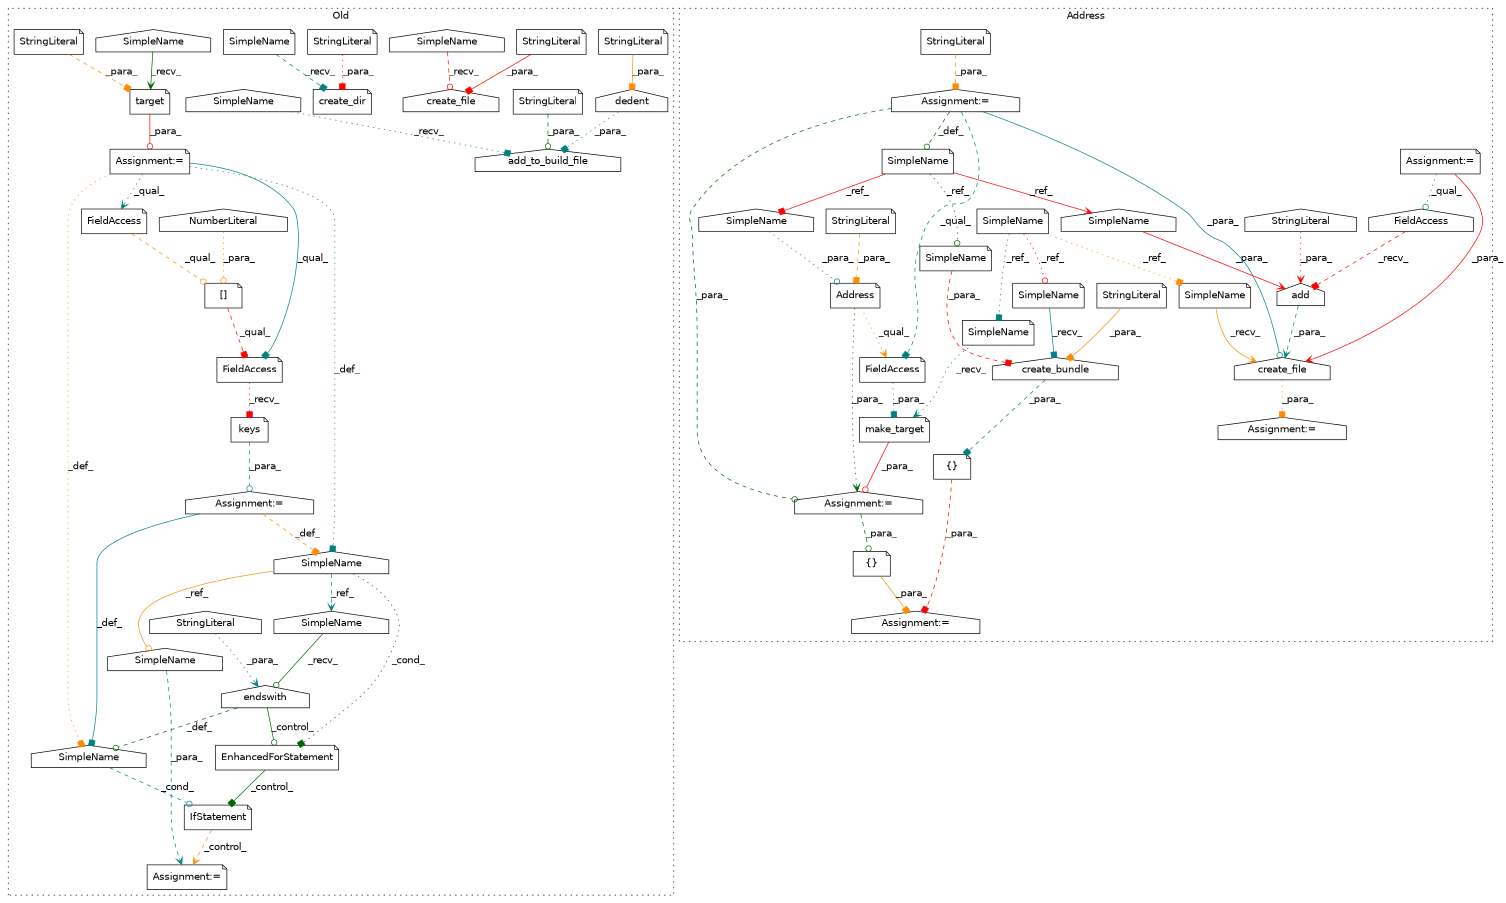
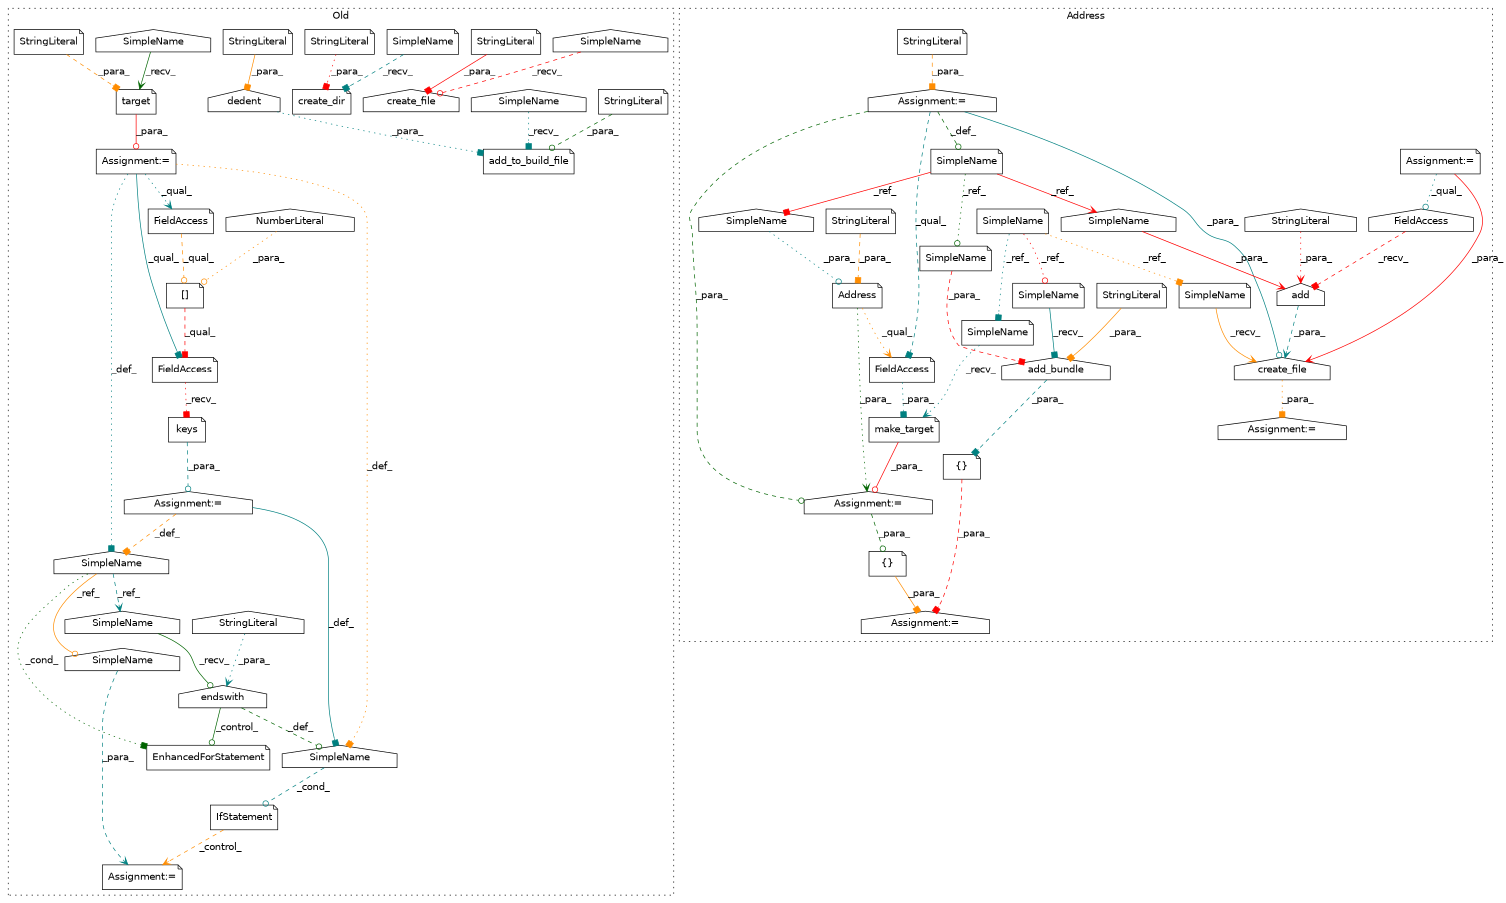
node "add_to_build_file": shape house -> note
node "create_bundle": label "create_bundle" -> "add_bundle"
edge "EnhancedForStatement" -> "IfStatement": removed, label "_control_"
